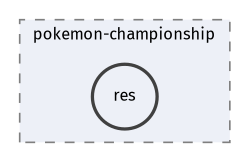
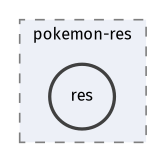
cluster "pokemon-championship": label "pokemon-championship" -> "pokemon-res"
